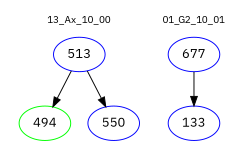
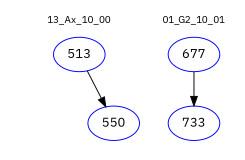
node "494": removed
node "133": label "133" -> "733"
